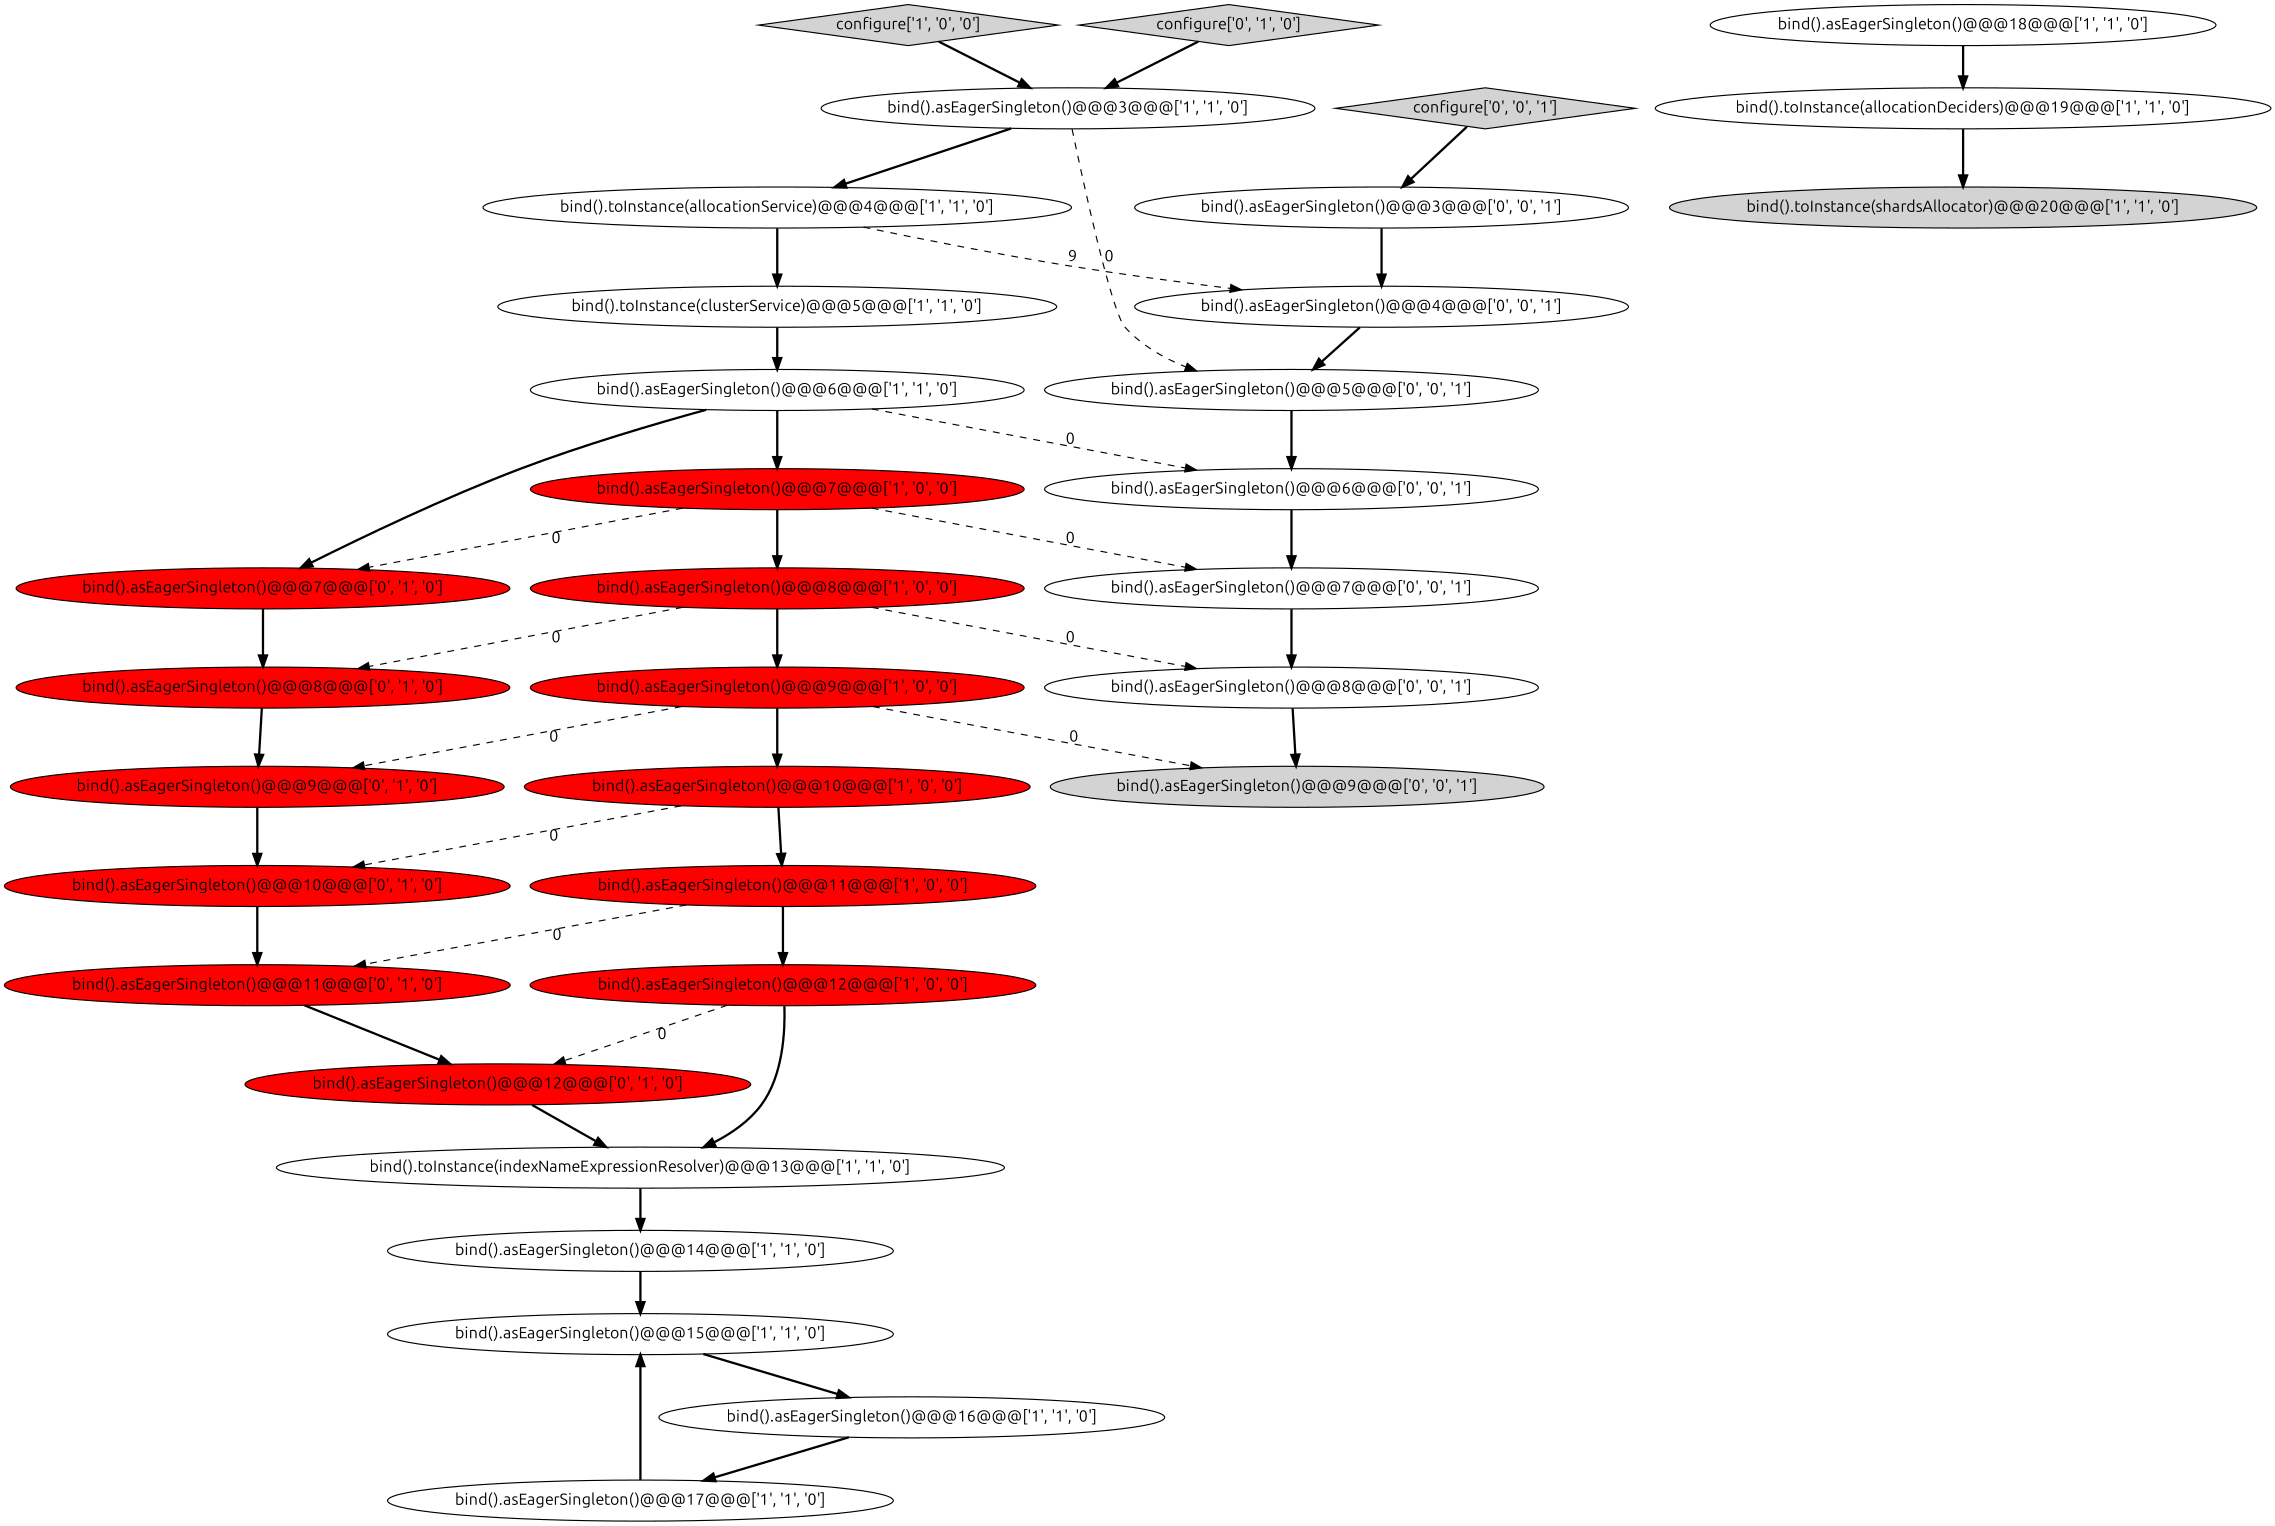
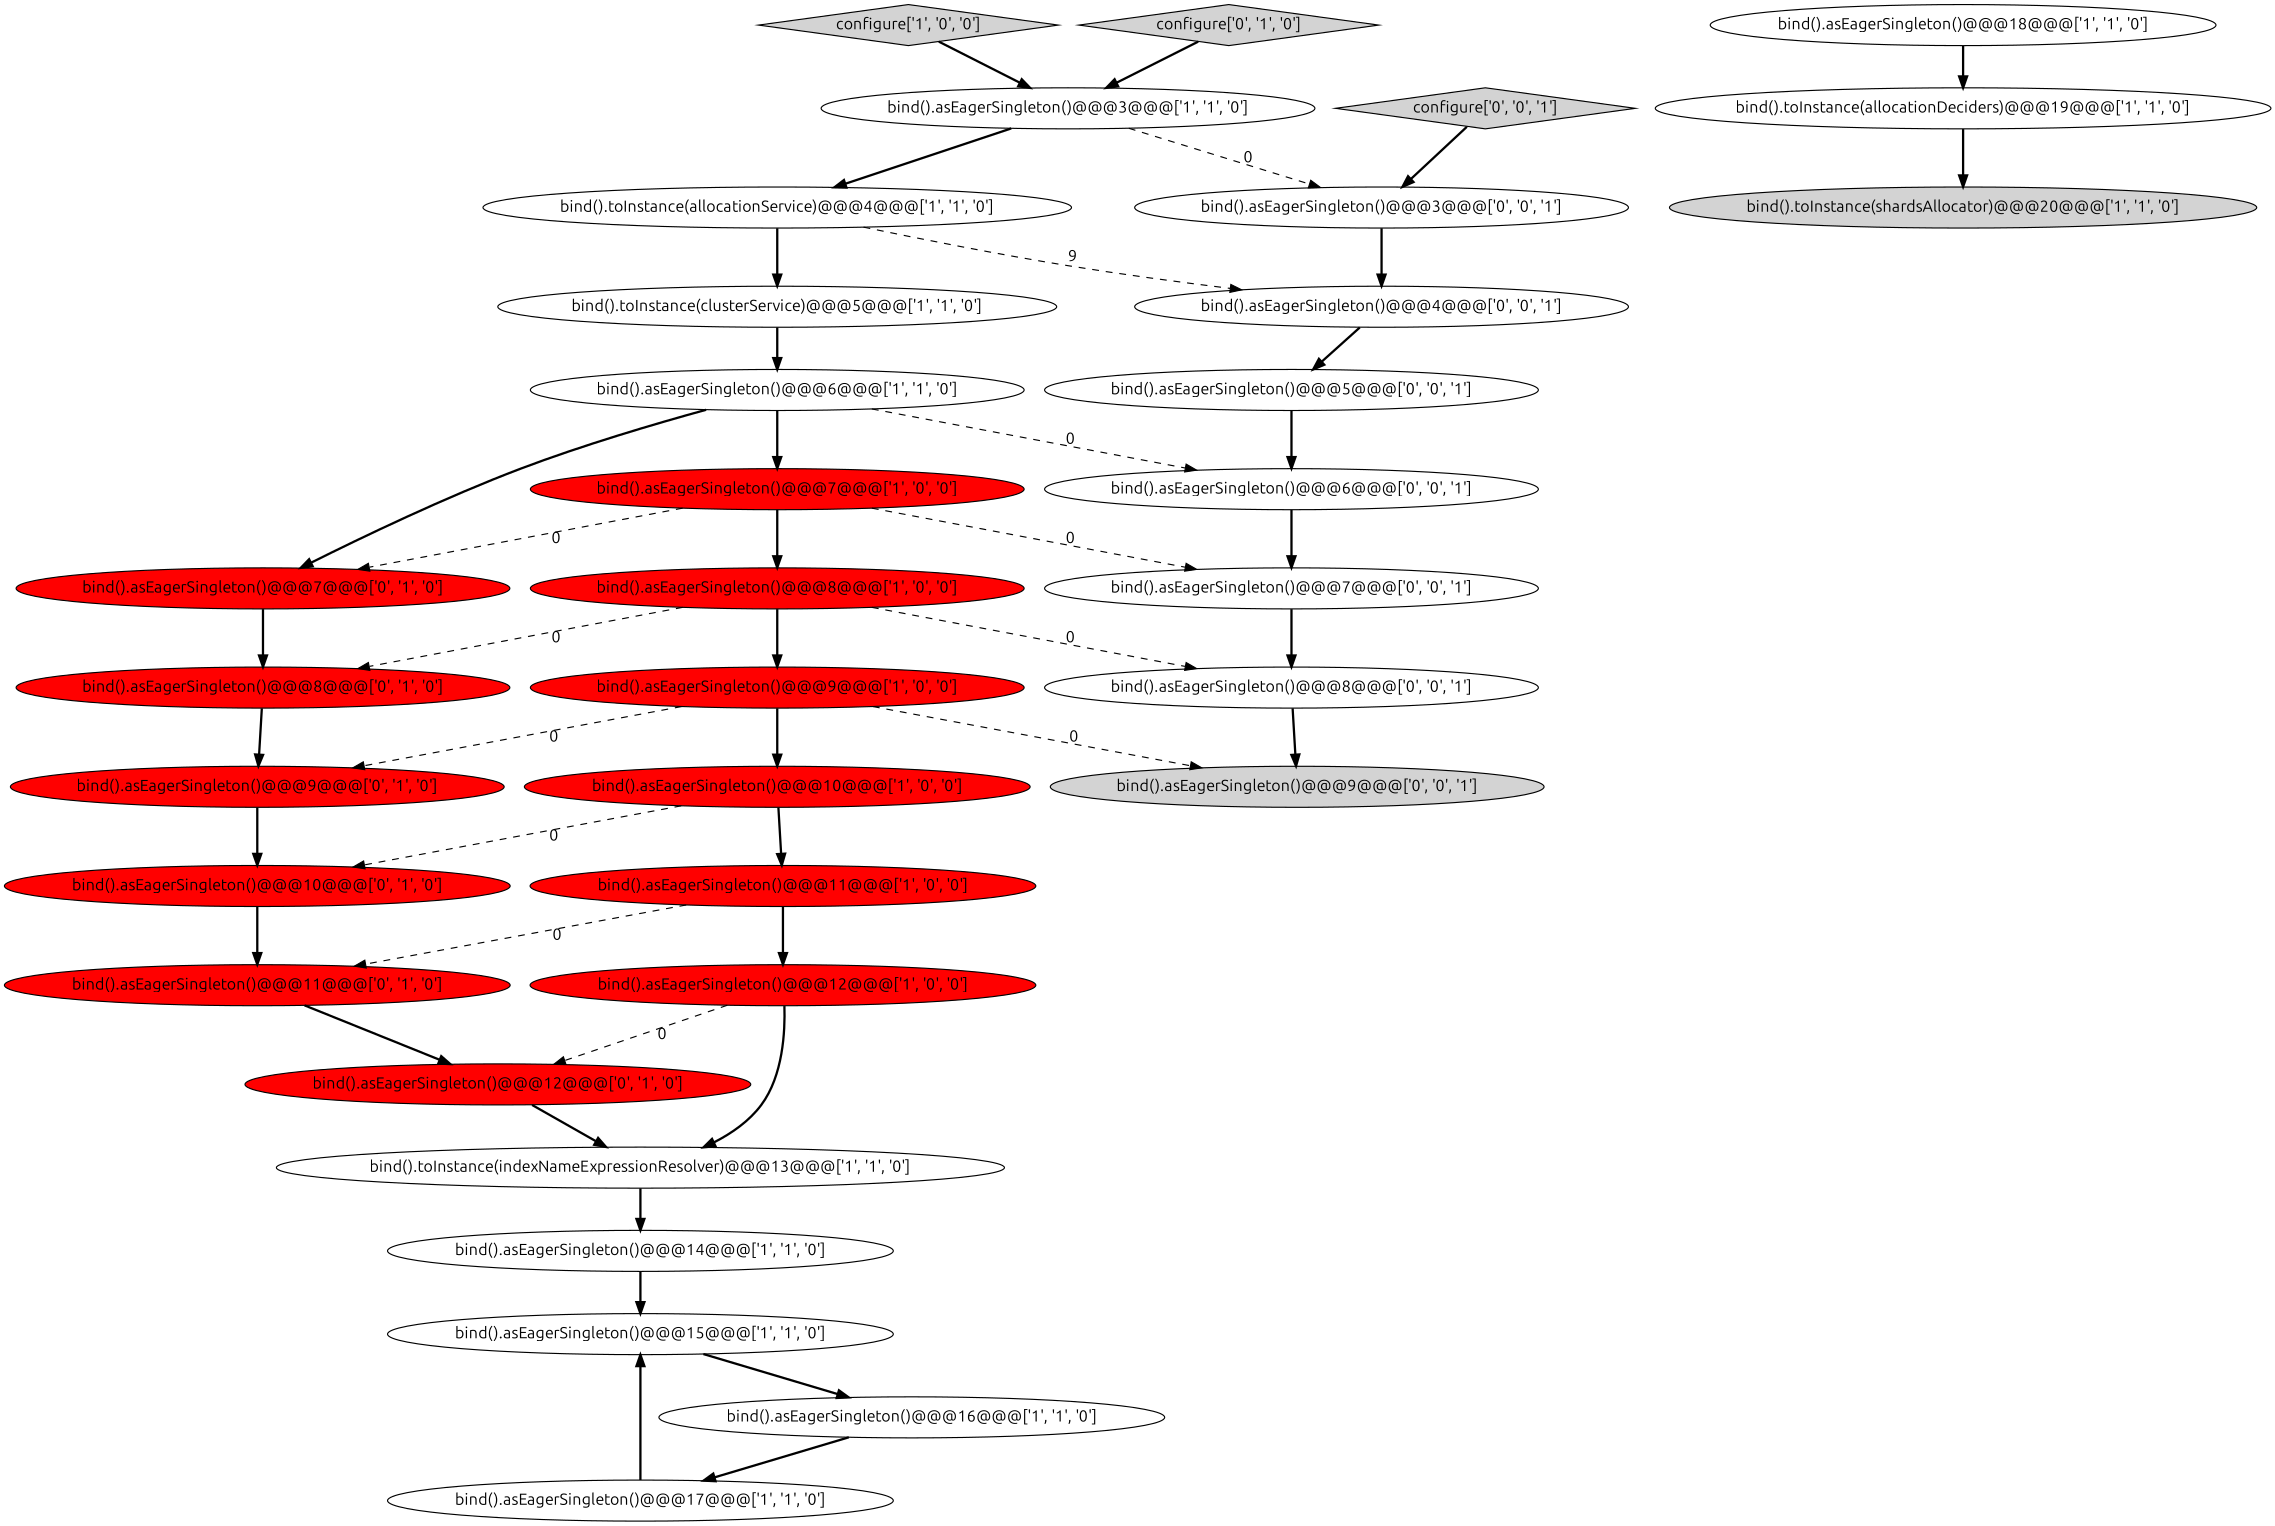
edge "bind().asEagerSingleton()@@@3@@@['1', '1', '0']" -> "bind().asEagerSingleton()@@@5@@@['0', '0', '1']": now "bind().asEagerSingleton()@@@3@@@['1', '1', '0']" -> "bind().asEagerSingleton()@@@3@@@['0', '0', '1']"
